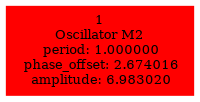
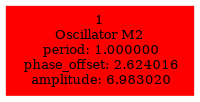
node "1": text "phase_offset: 2.674016" -> "phase_offset: 2.624016"
